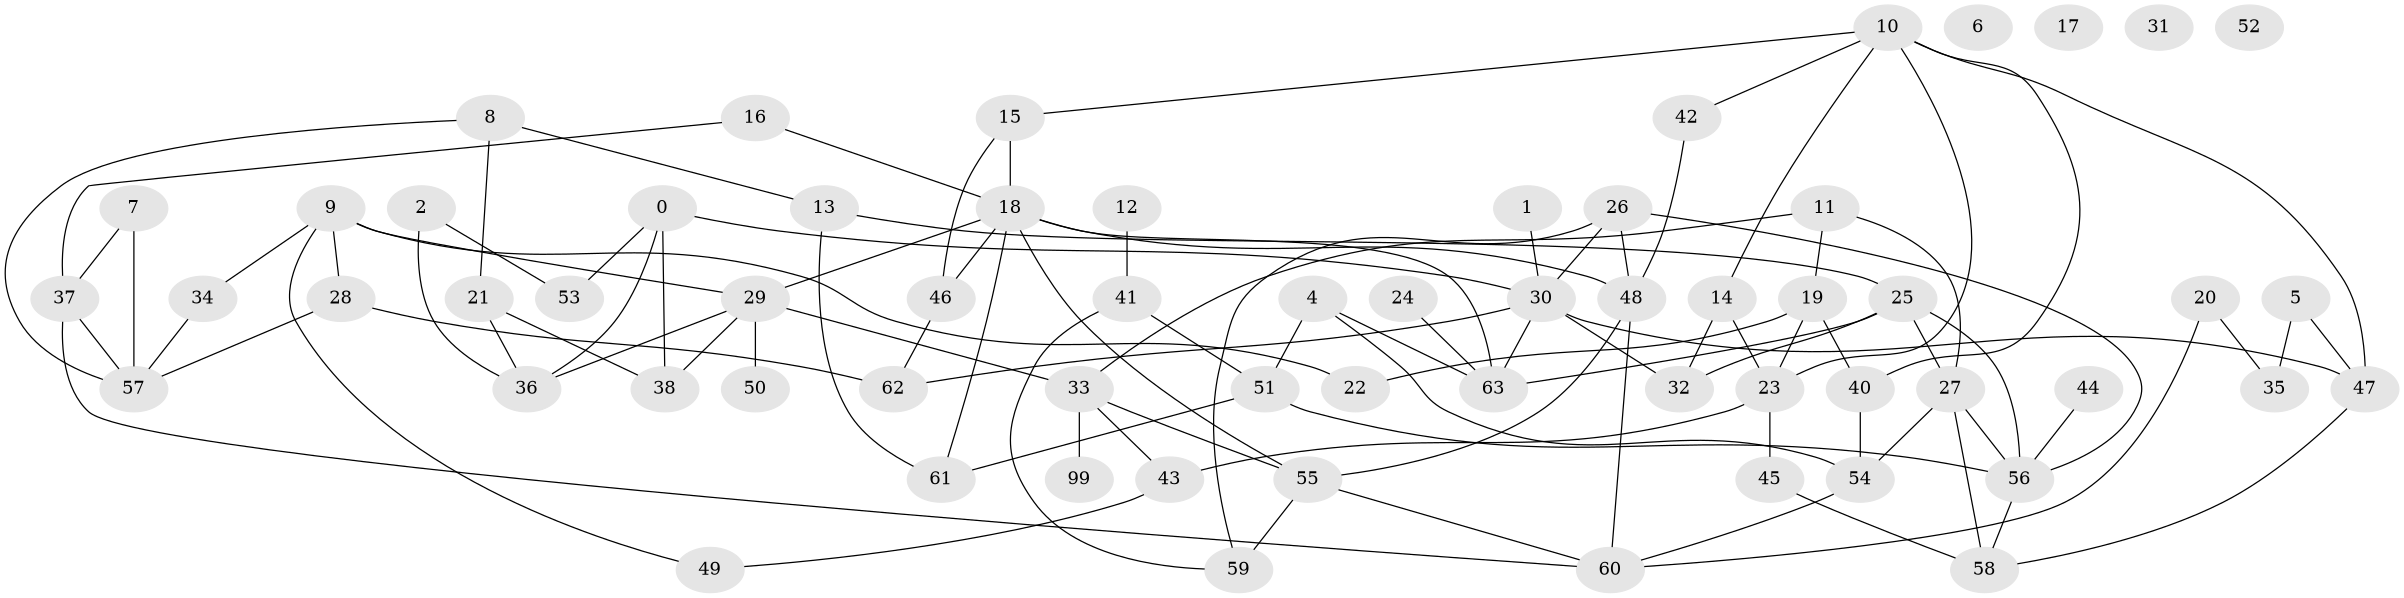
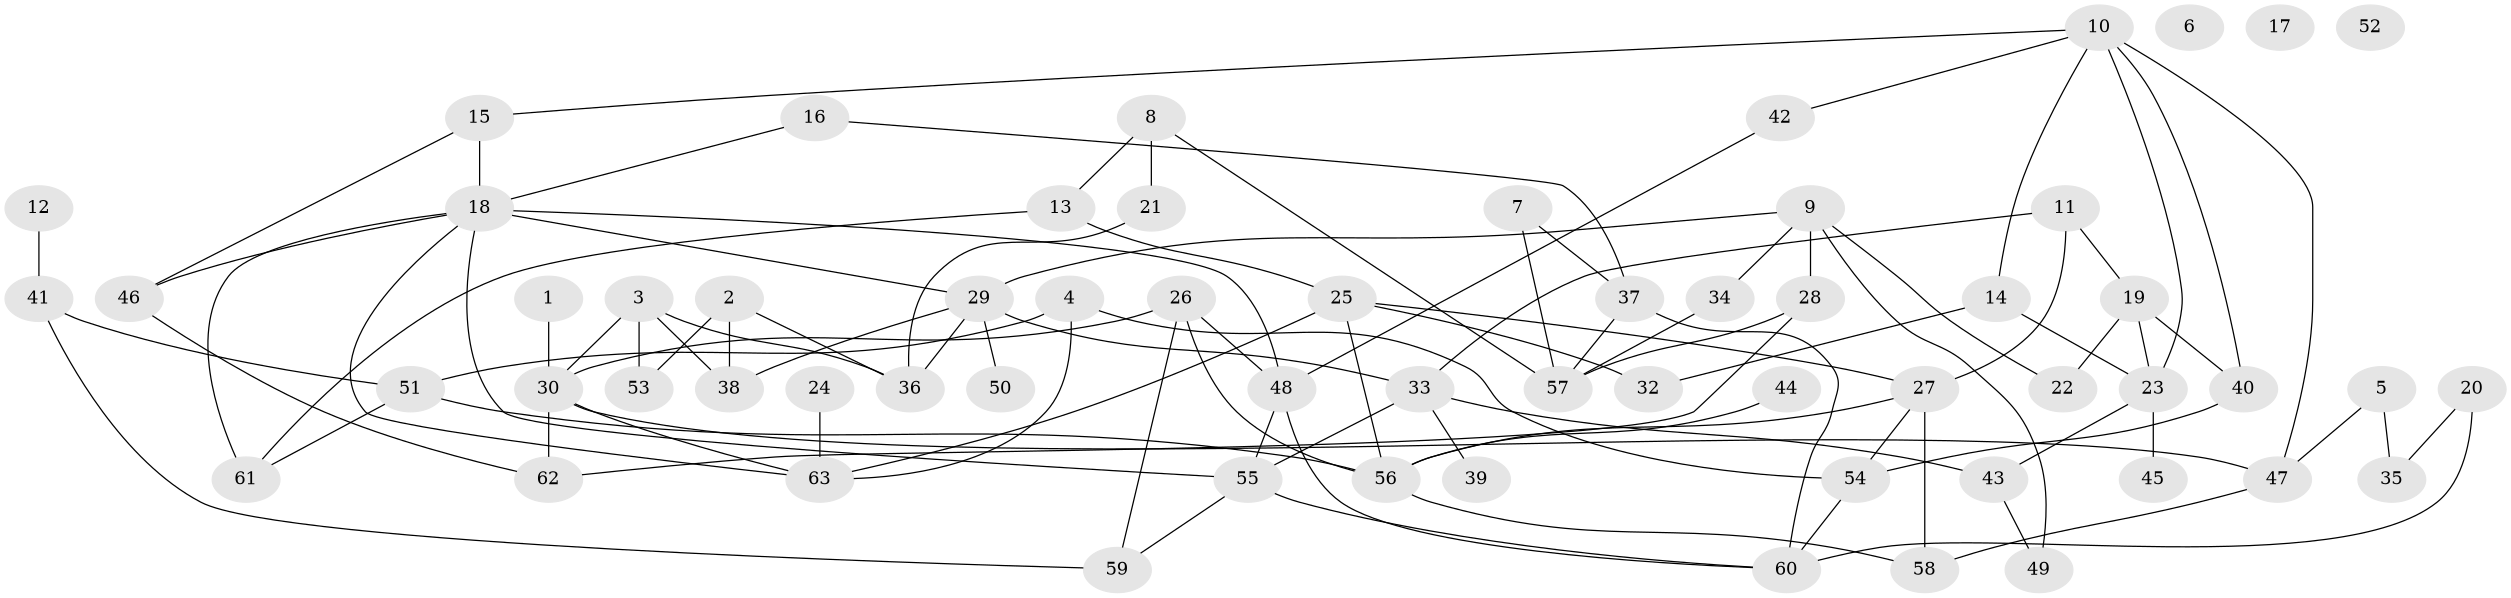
node "31": removed
node "0": label "0" -> "3"
edge "21" -- "38": now "2" -- "38"
edge "30" -- "32": removed
node "99": label "99" -> "39"
edge "45" -- "58": removed
